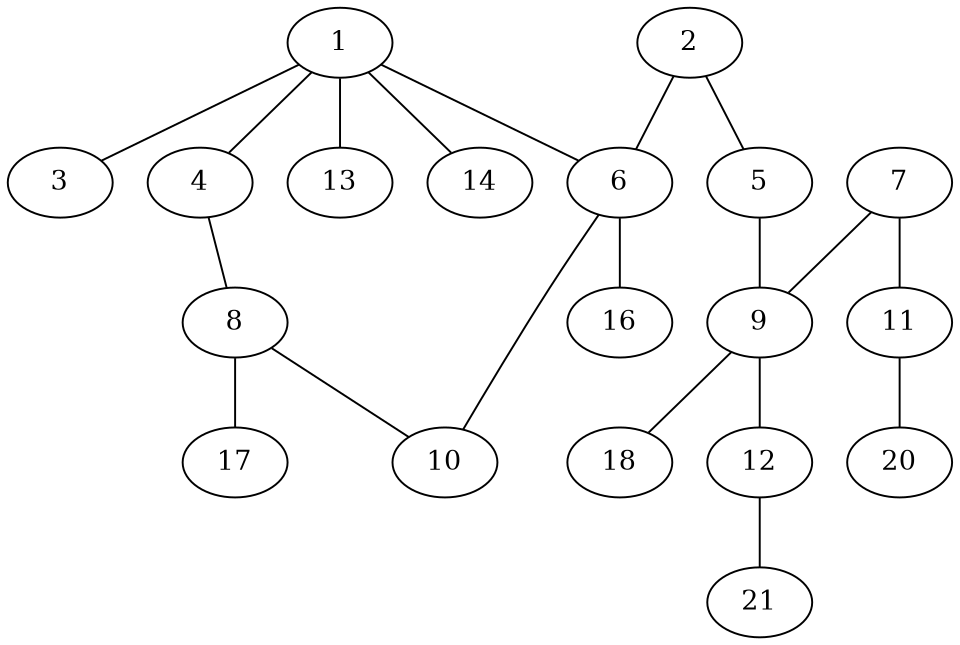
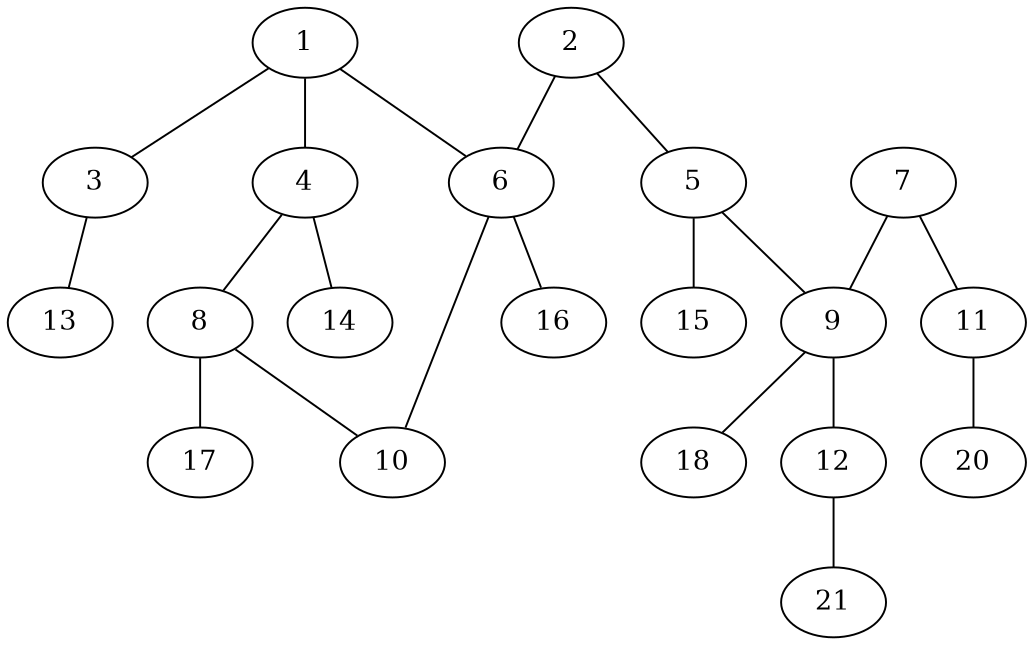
edge "1" -- "14": now "4" -- "14"
edge "1" -- "13": now "3" -- "13"
node "15": added
